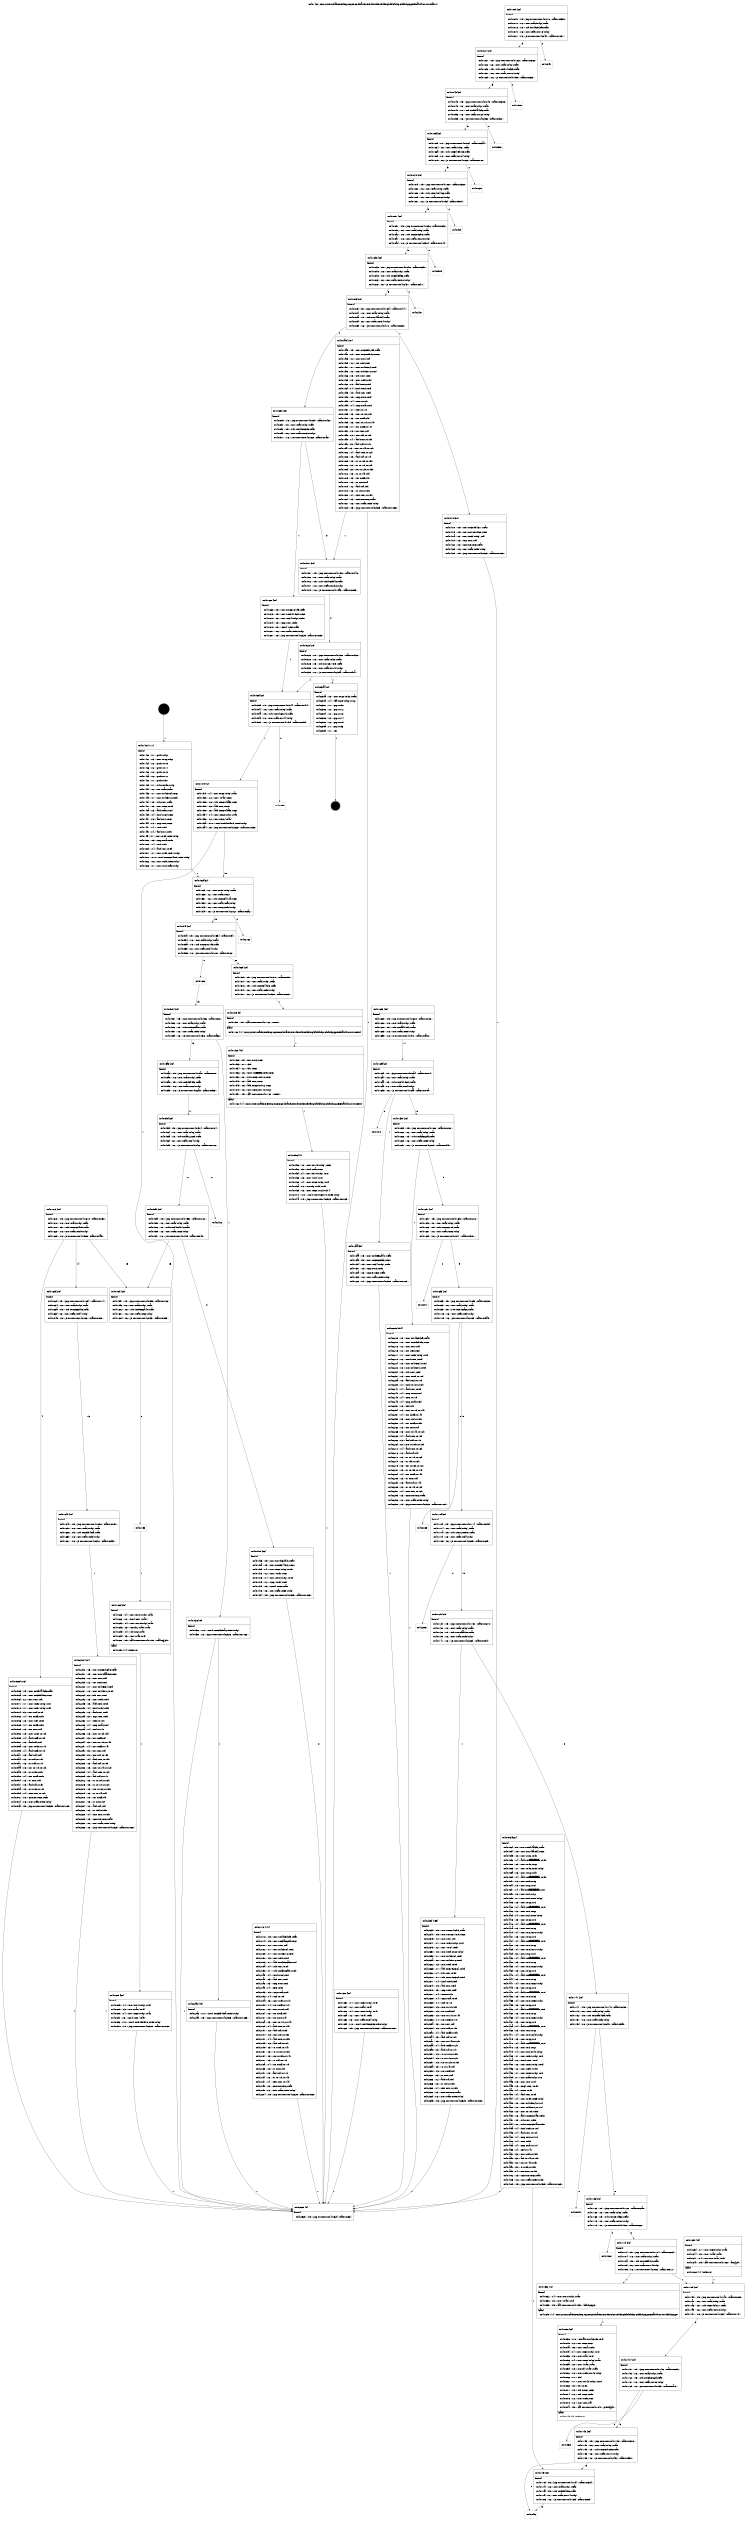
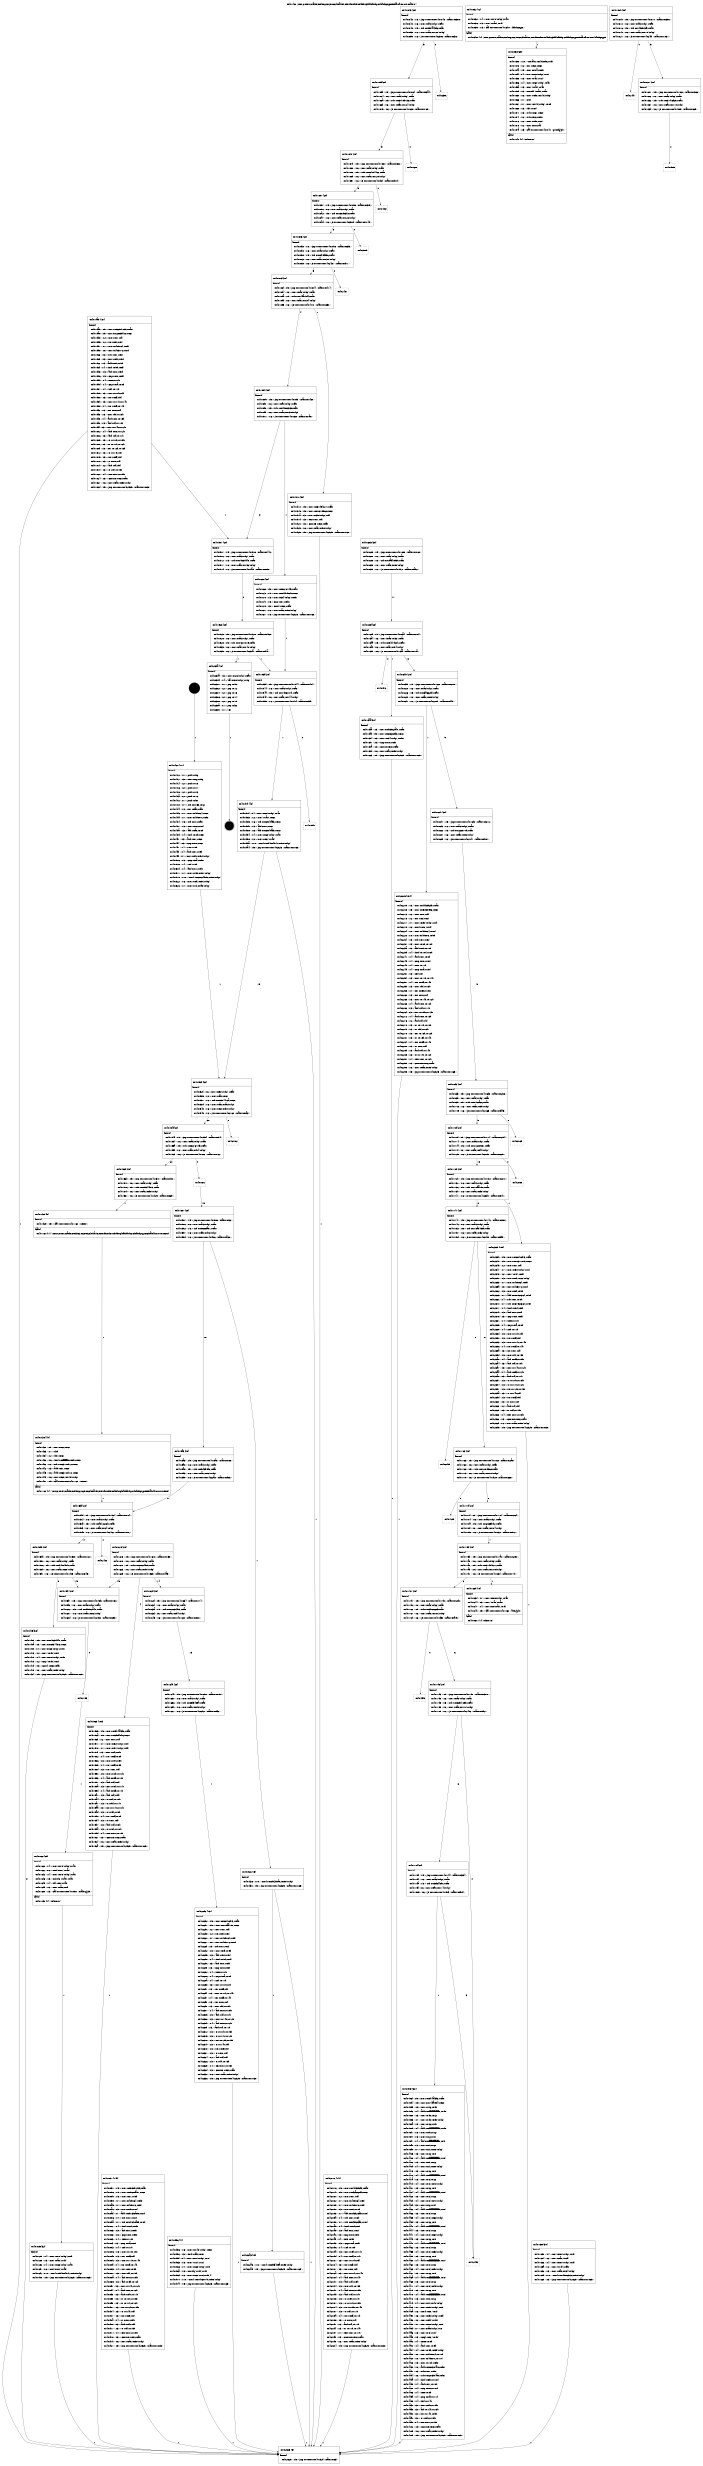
edge "0x401827 [28]" -> "0x401843 [28]": removed, label "5"
edge "0x401d2e [40]" -> "0x401d56 [41]": now "0x401d2e [40]" -> "0x4015bf [28]"
node "0x402047": removed
node "0x401e91 [149]": added
edge "0x40177f [28]" -> "0x401e32 [12]": removed, label "1"
edge "0x401c3d [19]" -> "0x40179b [28]": reversed
edge "0x4019cf [321]" -> "0x4017ef [28]": reversed
